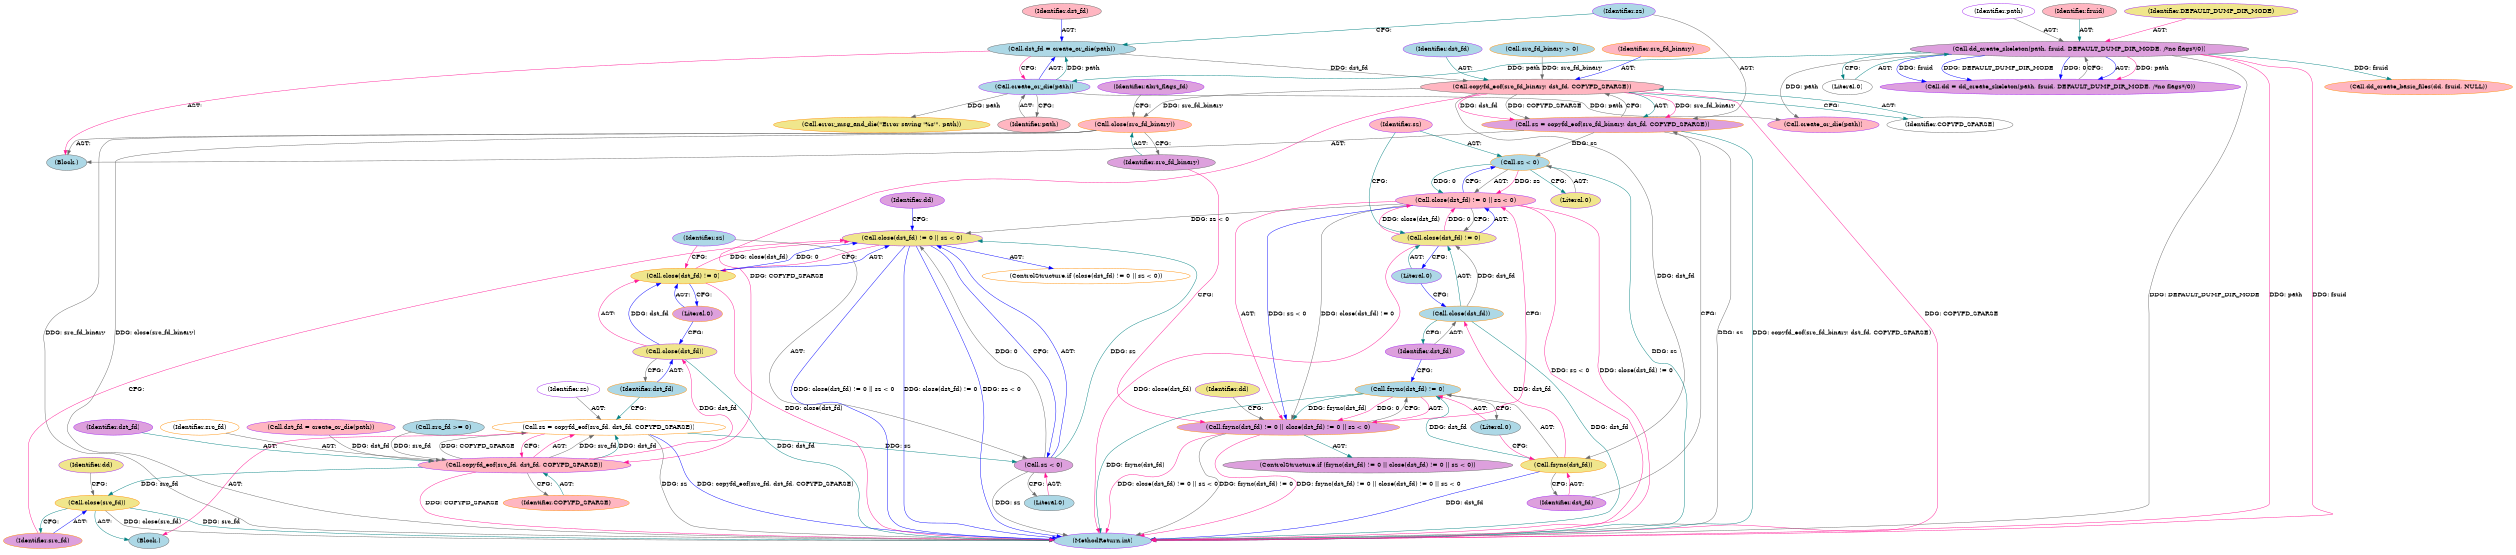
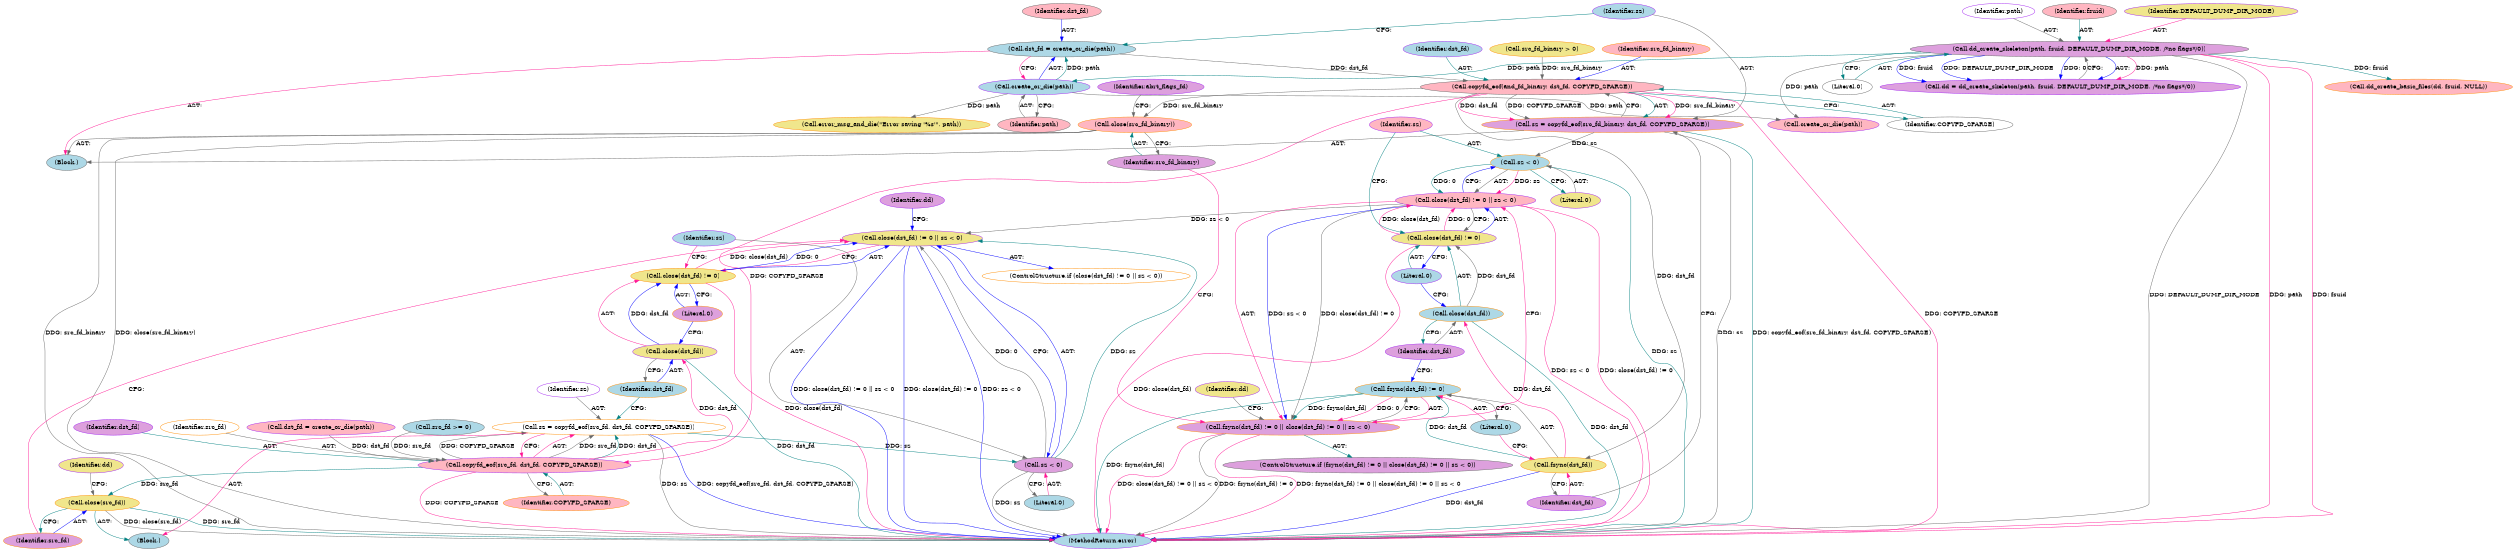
node "(Call,src_fd_binary > 0)": fillcolor lightblue -> khaki
node "(Call,copyfd_eof(src_fd_binary, dst_fd, COPYFD_SPARSE))": label "(Call,copyfd_eof(src_fd_binary, dst_fd, COPYFD_SPARSE))" -> "(Call,copyfd_eof(and_fd_binary, dst_fd, COPYFD_SPARSE))"
node "(MethodReturn,int)": label "(MethodReturn,int)" -> "(MethodReturn,error)"
